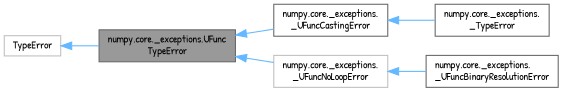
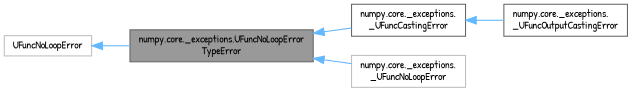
node "numpy.core._exceptions. _TypeError": label "numpy.core._exceptions. _TypeError" -> "numpy.core._exceptions. _UFuncOutputCastingError"
node "TypeError": label "TypeError" -> "UFuncNoLoopError"
node "numpy.core._exceptions.UFunc TypeError": label "numpy.core._exceptions.UFunc TypeError" -> "numpy.core._exceptions.UFuncNoLoopError TypeError"
node "numpy.core._exceptions. _UFuncBinaryResolutionError": removed
